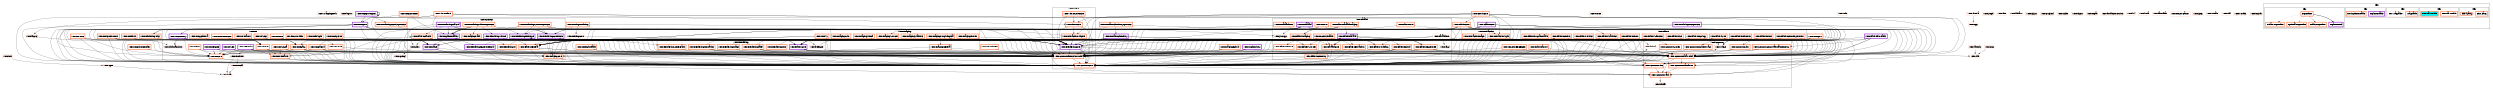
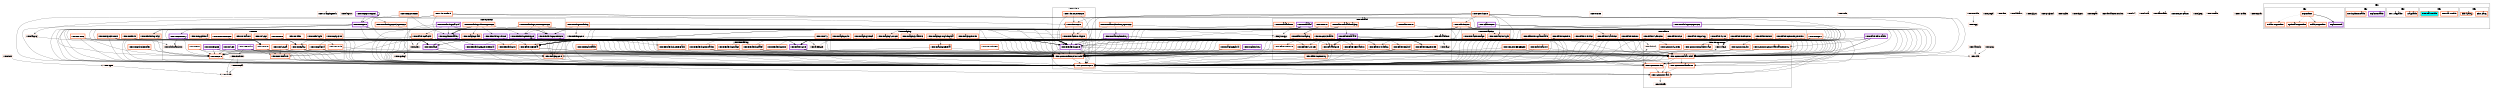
node "VTK::theora": label "VTK::theora" -> "VTK::module"
node "VTK::tiff": removed
node "IOMINC::IOVideo": label "IOMINC::IOVideo" -> "VTK::IOVideo"
cluster "VTK::Common": label "VTK::Common" -> "IOAMR::Common"
